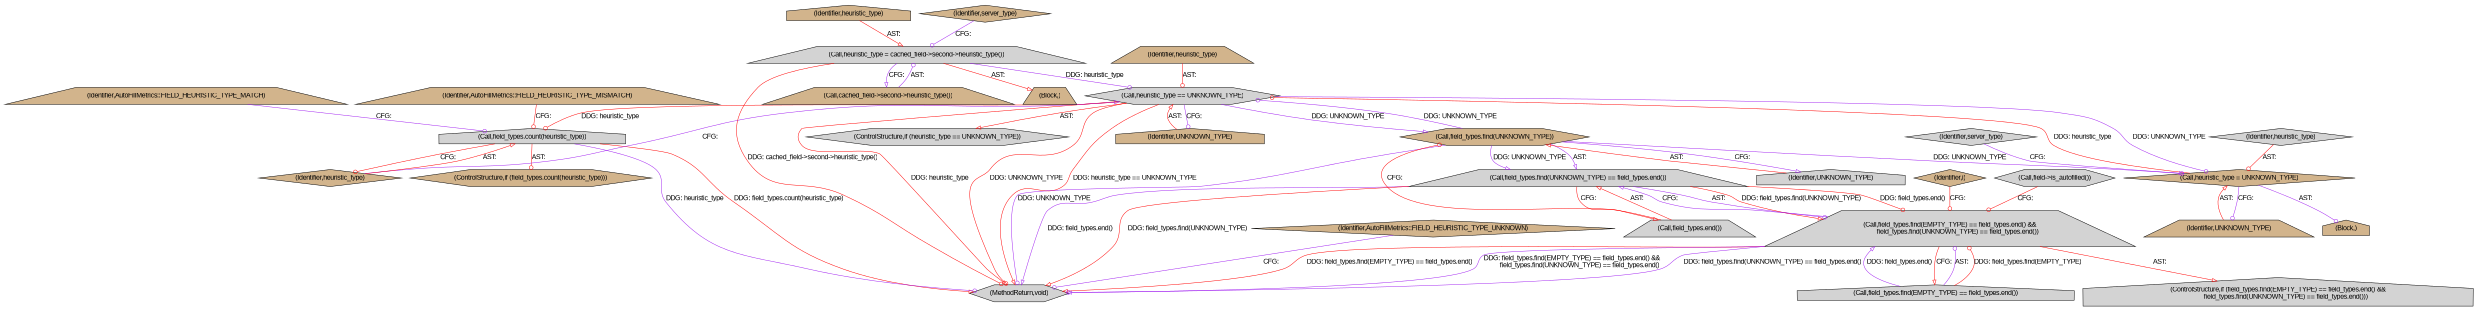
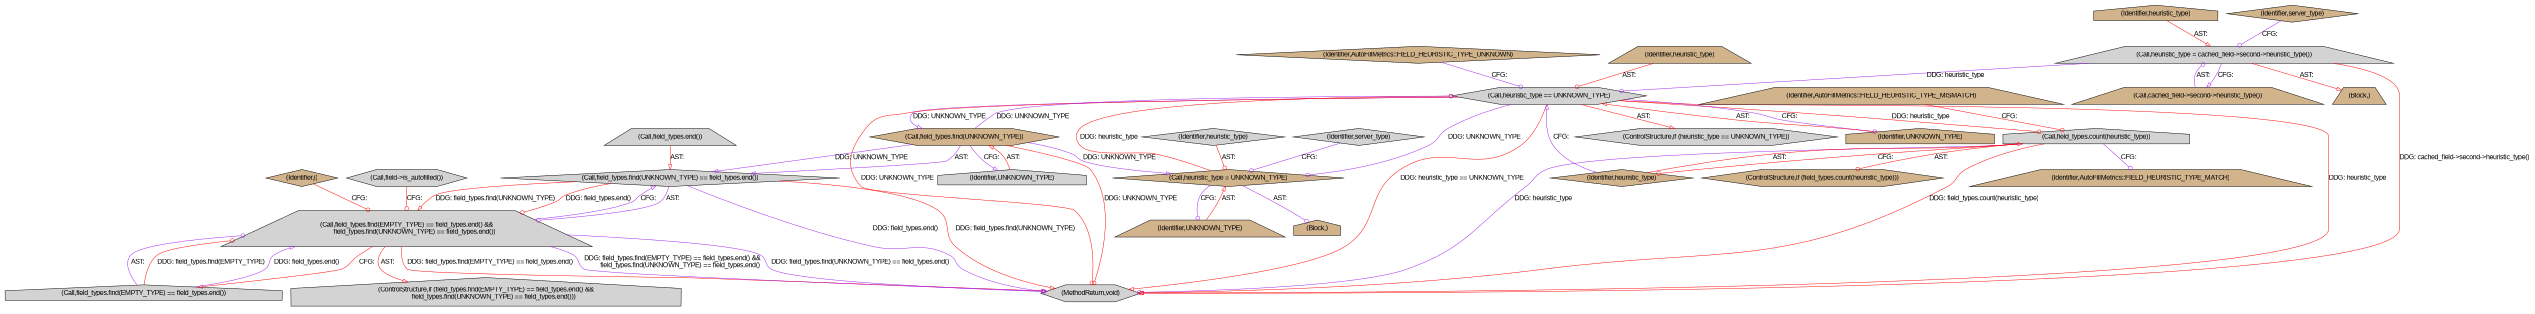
edge "(Identifier,AutoFillMetrics::FIELD_HEURISTIC_TYPE_MATCH)" -> "(Call,field_types.count(heuristic_type))": reversed
node "(Call,field_types.find(UNKNOWN_TYPE) == field_types.end())": shape trapezium -> diamond
edge "(Call,field_types.find(UNKNOWN_TYPE))" -> "(MethodReturn,void)": color purple -> red
edge "(Call,field_types.end())" -> "(Call,field_types.find(UNKNOWN_TYPE))": removed, label "CFG:"
edge "(Call,field_types.find(UNKNOWN_TYPE) == field_types.end())" -> "(Call,field_types.end())": removed, label "CFG:"
edge "(Identifier,AutoFillMetrics::FIELD_HEURISTIC_TYPE_UNKNOWN)" -> "(MethodReturn,void)": now "(Identifier,AutoFillMetrics::FIELD_HEURISTIC_TYPE_UNKNOWN)" -> "(Call,heuristic_type == UNKNOWN_TYPE)"
